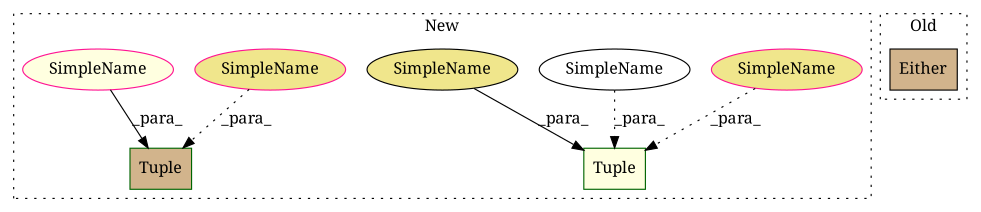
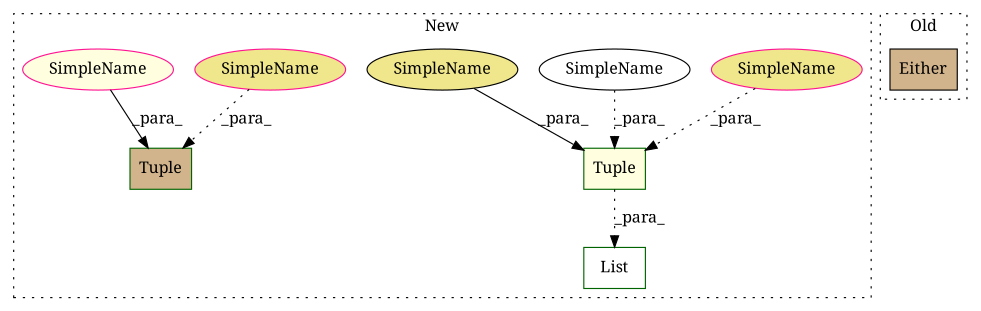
node "List": added
